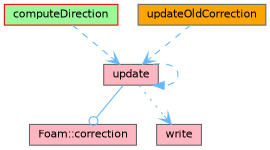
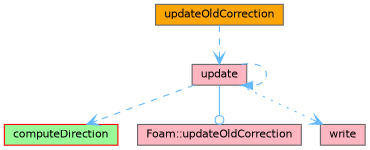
edge "computeDirection" -> "update": reversed
node "Foam::correction": label "Foam::correction" -> "Foam::updateOldCorrection"
